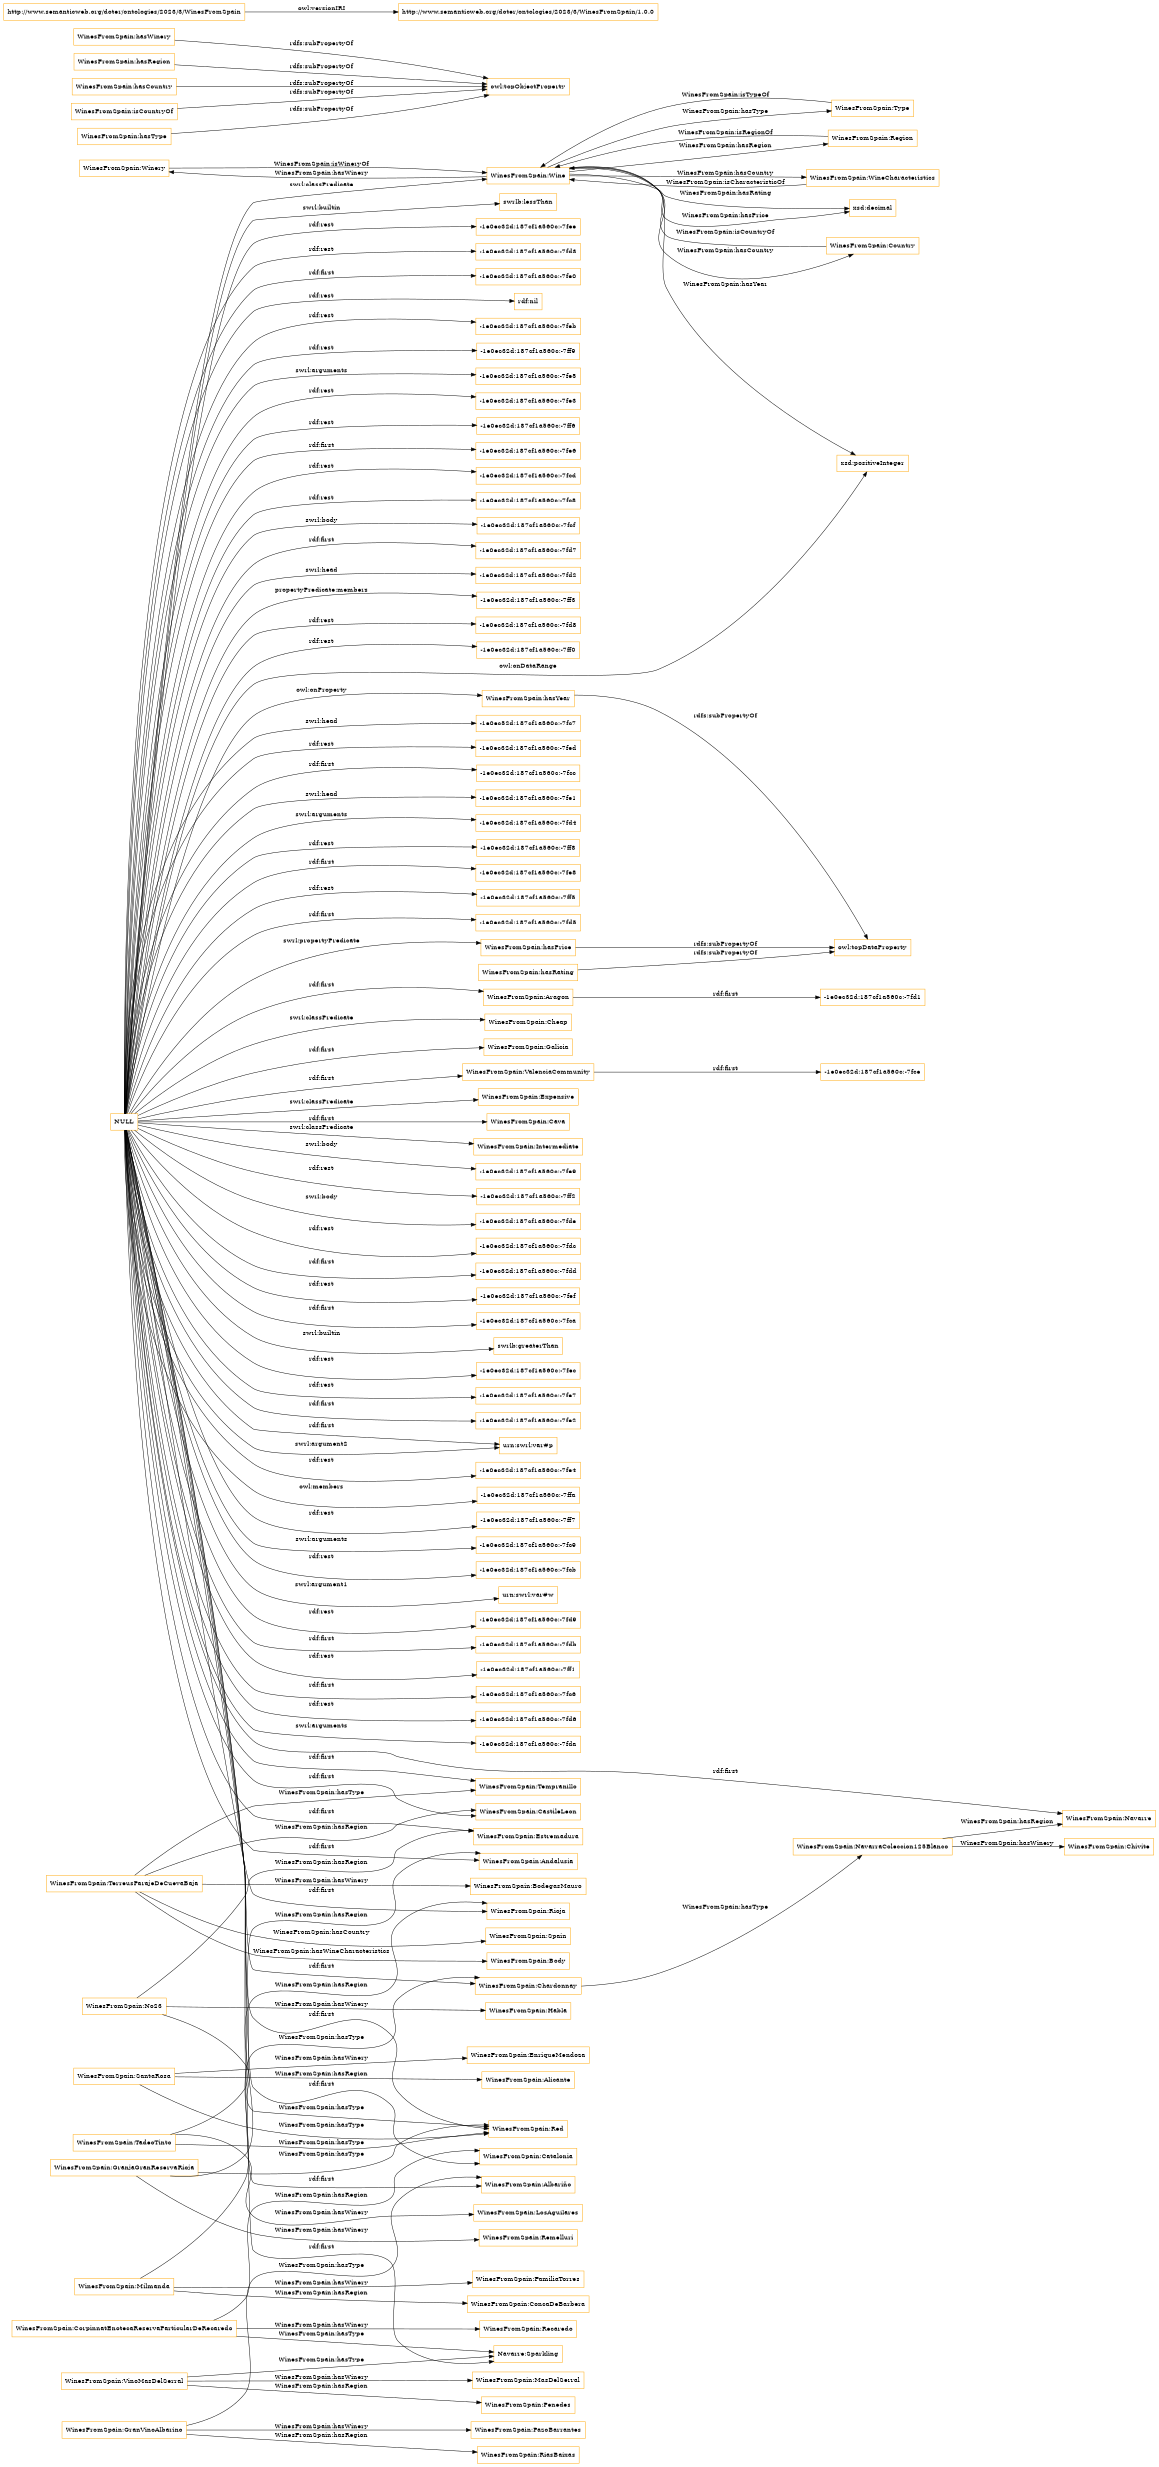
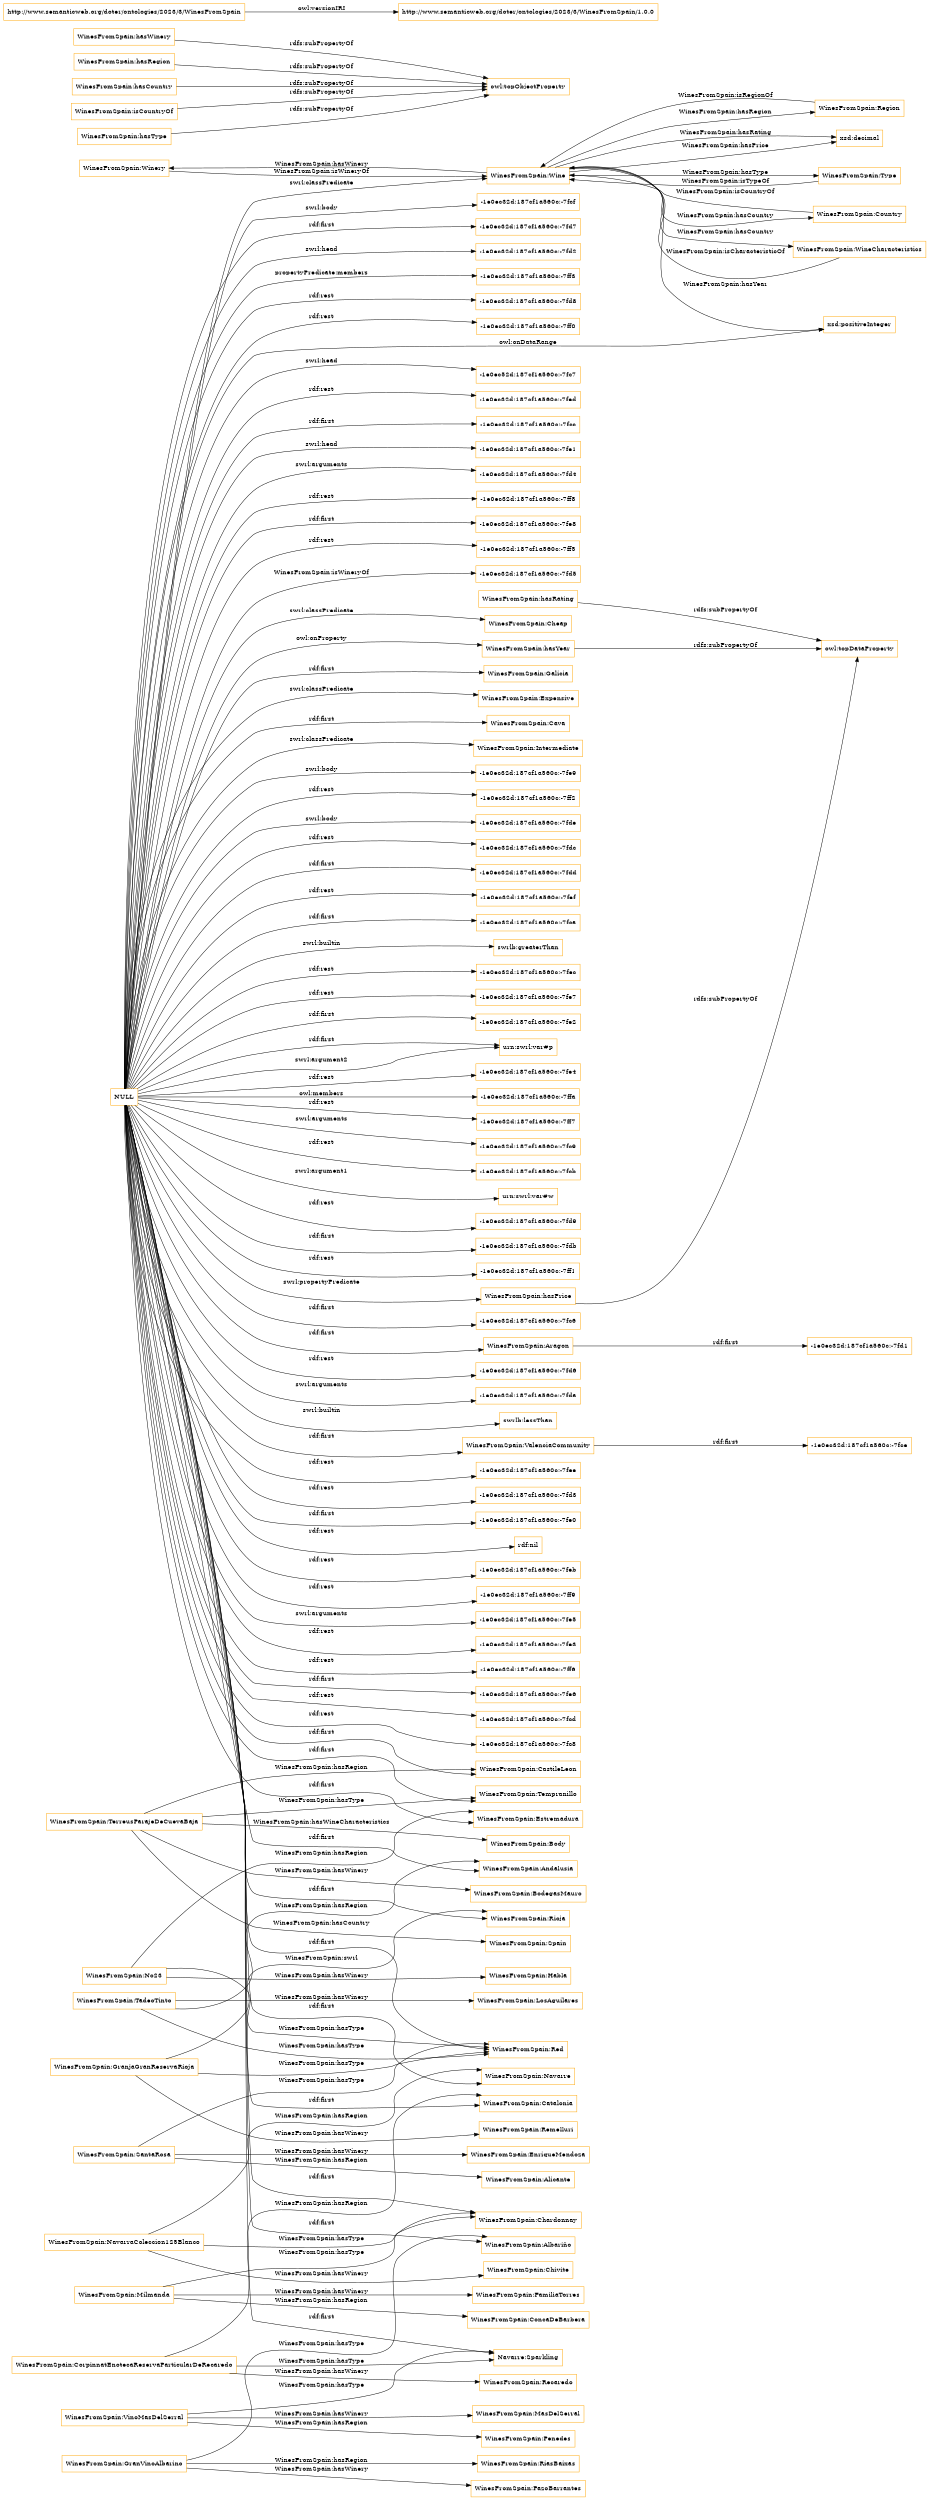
edge "NULL" -> "-1e0ec32d:187cf1a560c:-7fd5": label "rdf:first" -> "WinesFromSpain:isWineryOf"
edge "WinesFromSpain:Chardonnay" -> "WinesFromSpain:NavarraColeccion125Blanco": reversed
edge "WinesFromSpain:GranjaGranReservaRioja" -> "WinesFromSpain:Rioja": label "WinesFromSpain:hasRegion" -> "WinesFromSpain:swrl"
